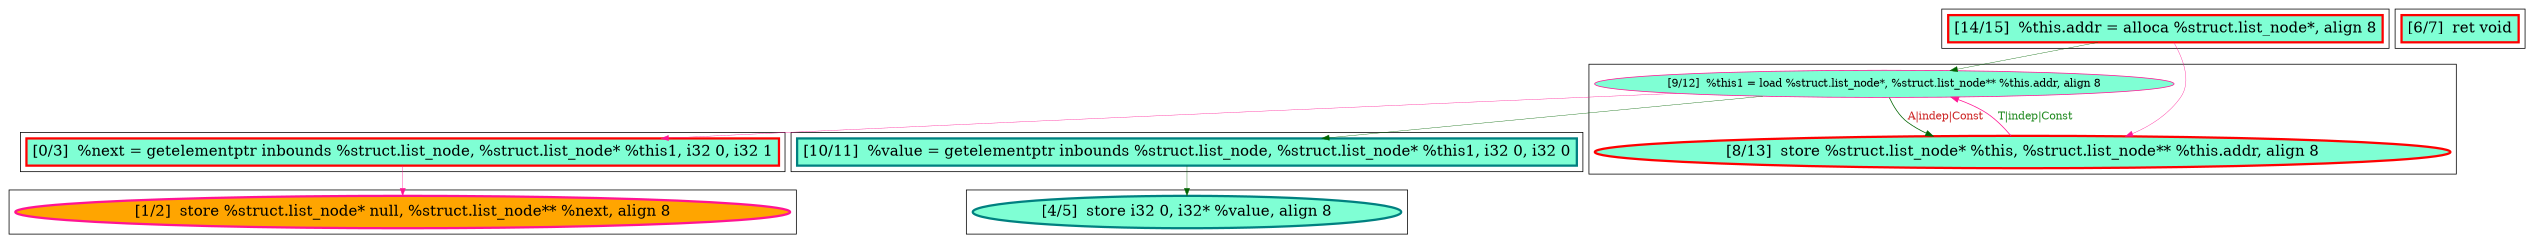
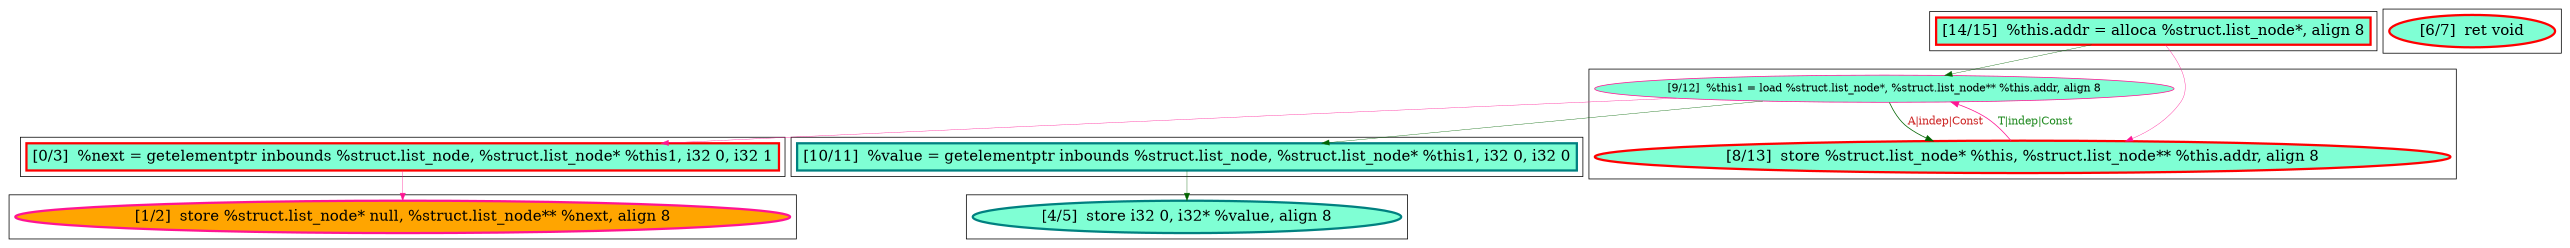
node "[6/7]  ret void": shape box -> ellipse
